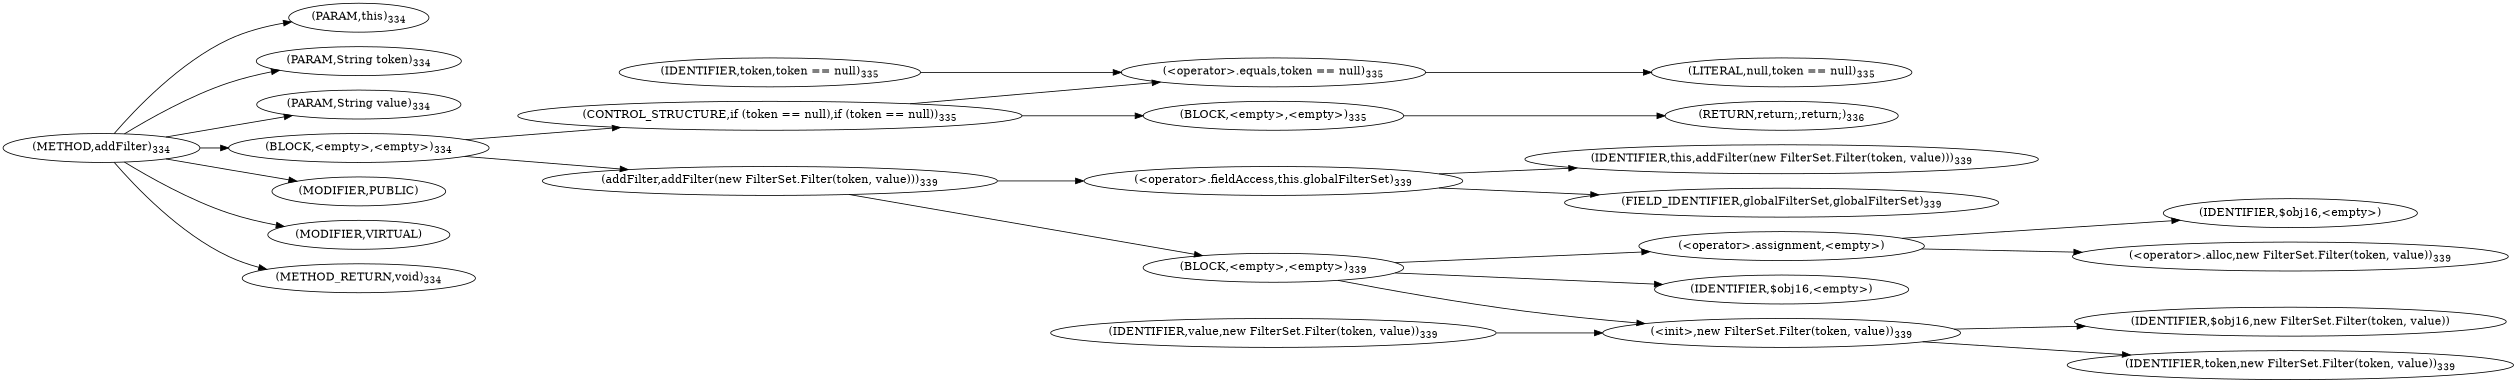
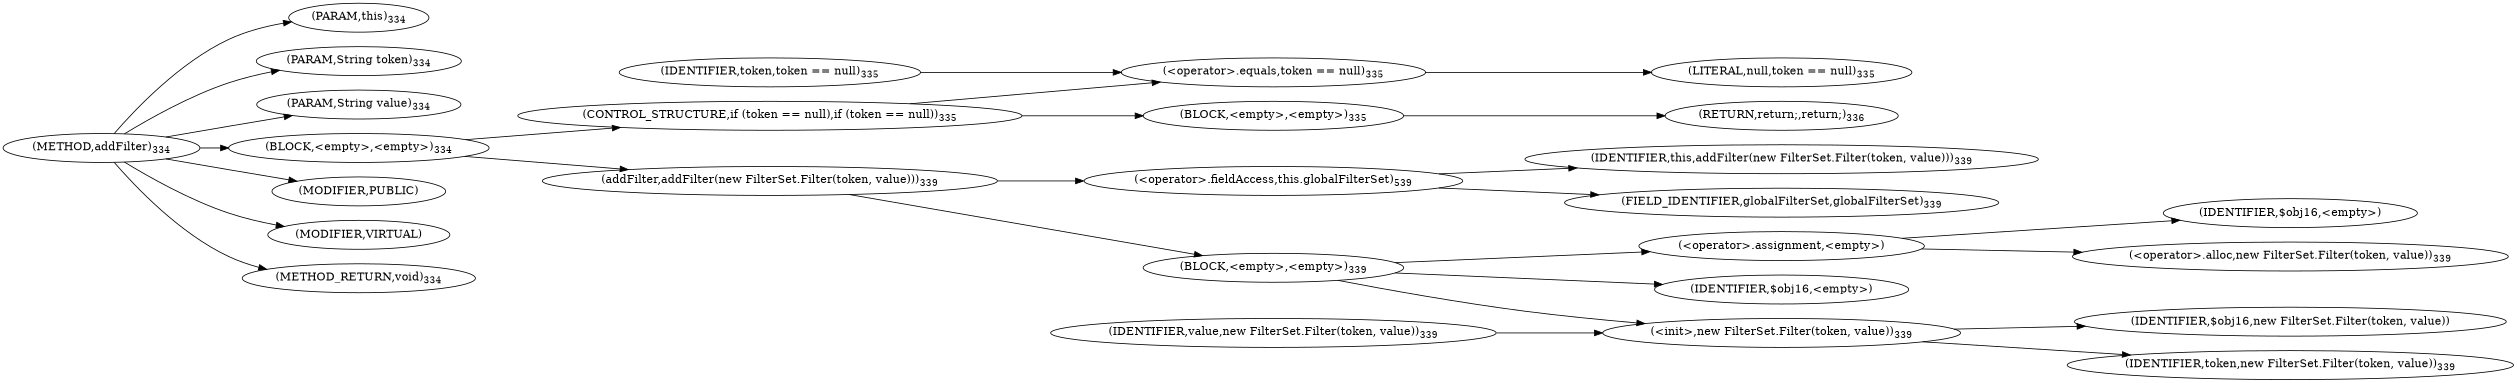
node "(<operator>.fieldAccess,this.globalFilterSet)": text "339" -> "539"
